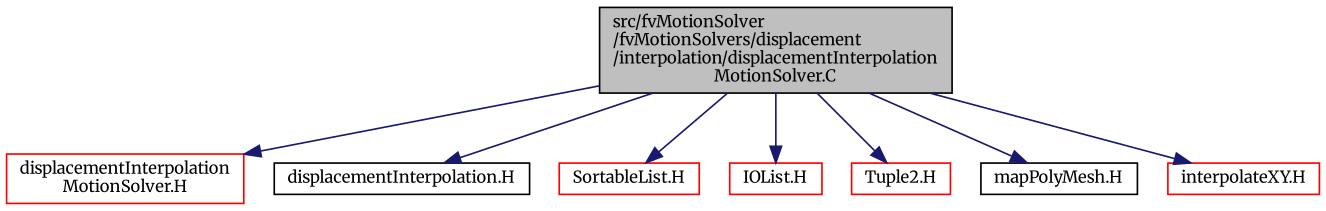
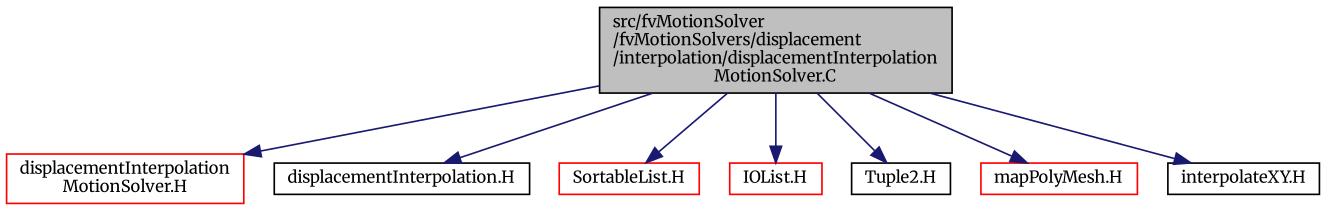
node "Tuple2.H": color red -> black
node "mapPolyMesh.H": color black -> red
node "interpolateXY.H": color red -> black
